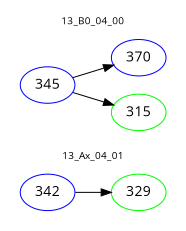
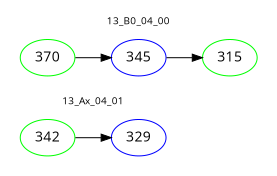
node "370": color blue -> green
edge "345" -> "370": reversed
node "342": color blue -> green
node "329": color green -> blue
